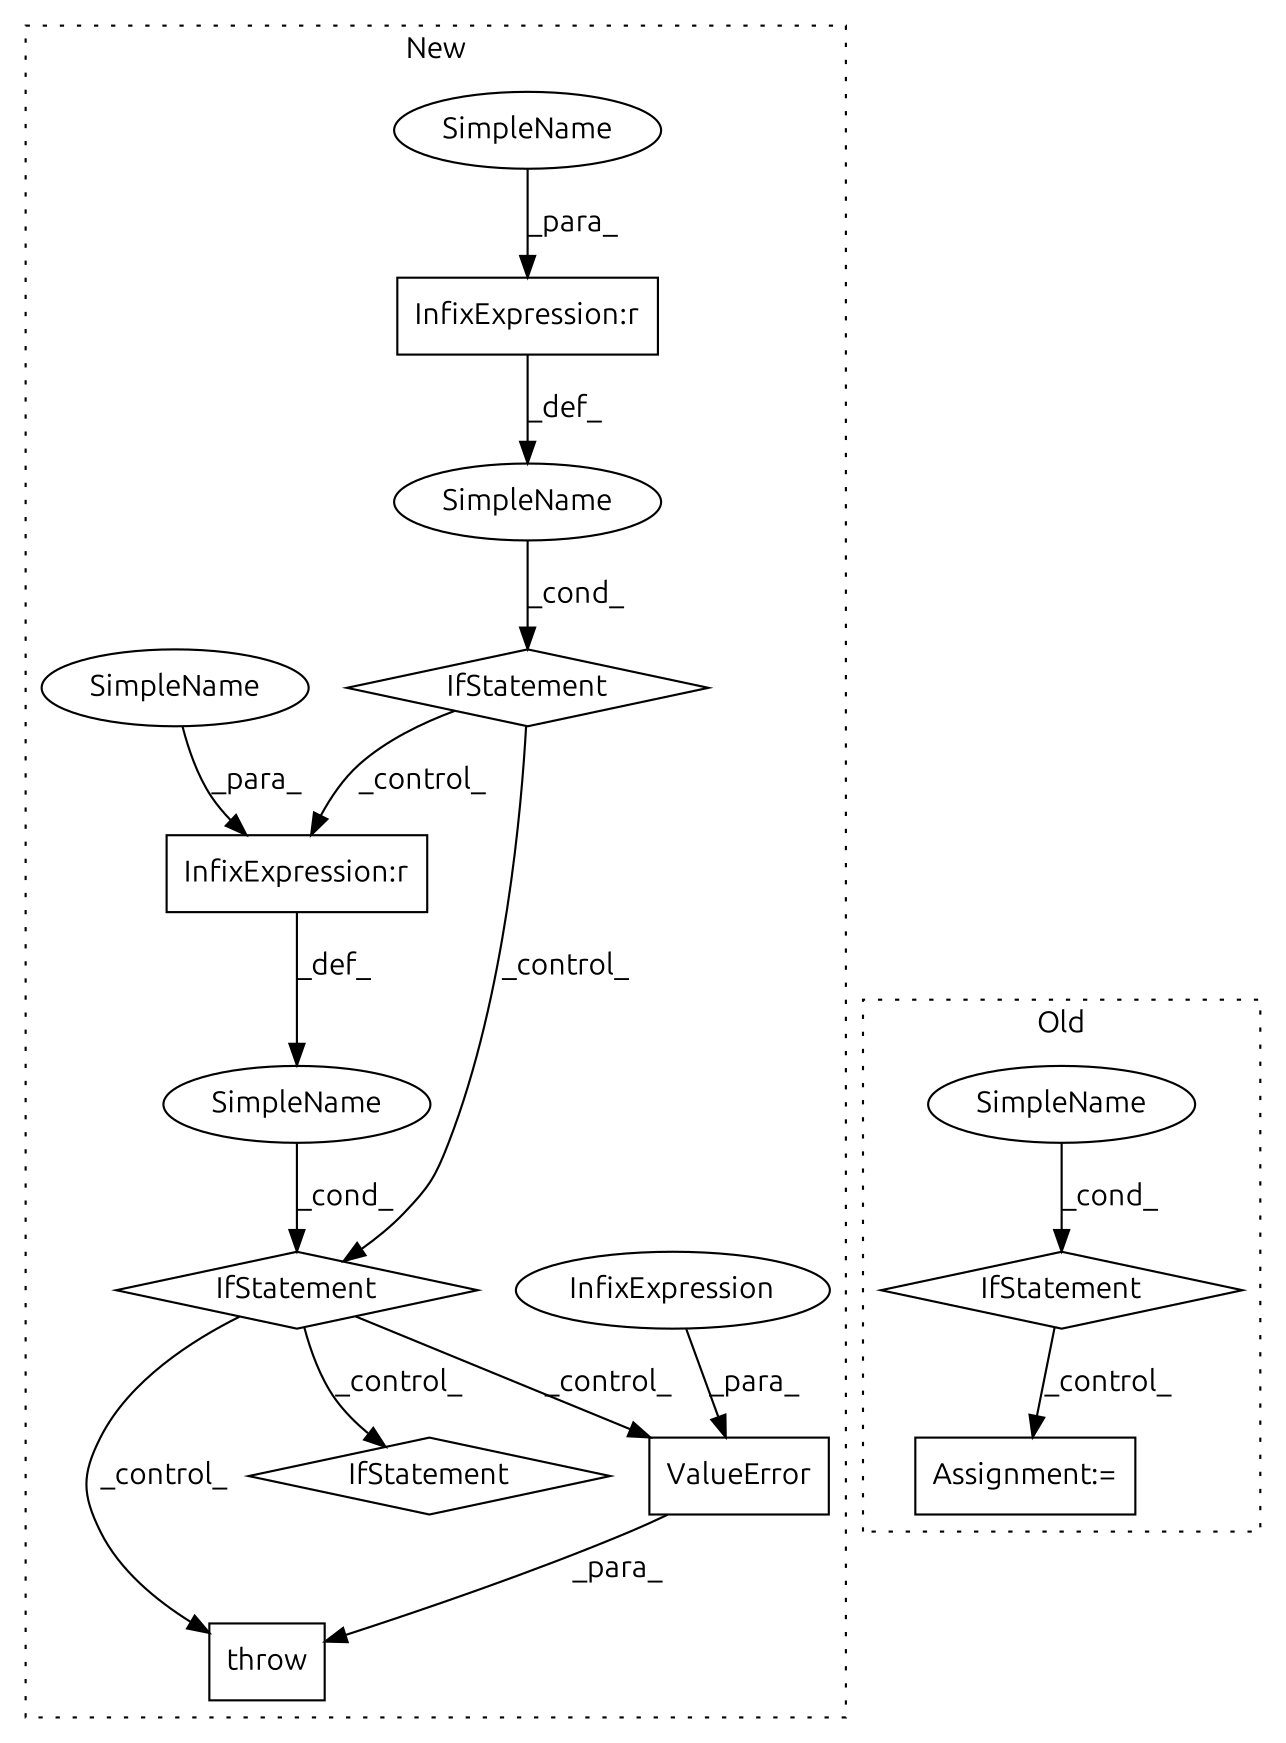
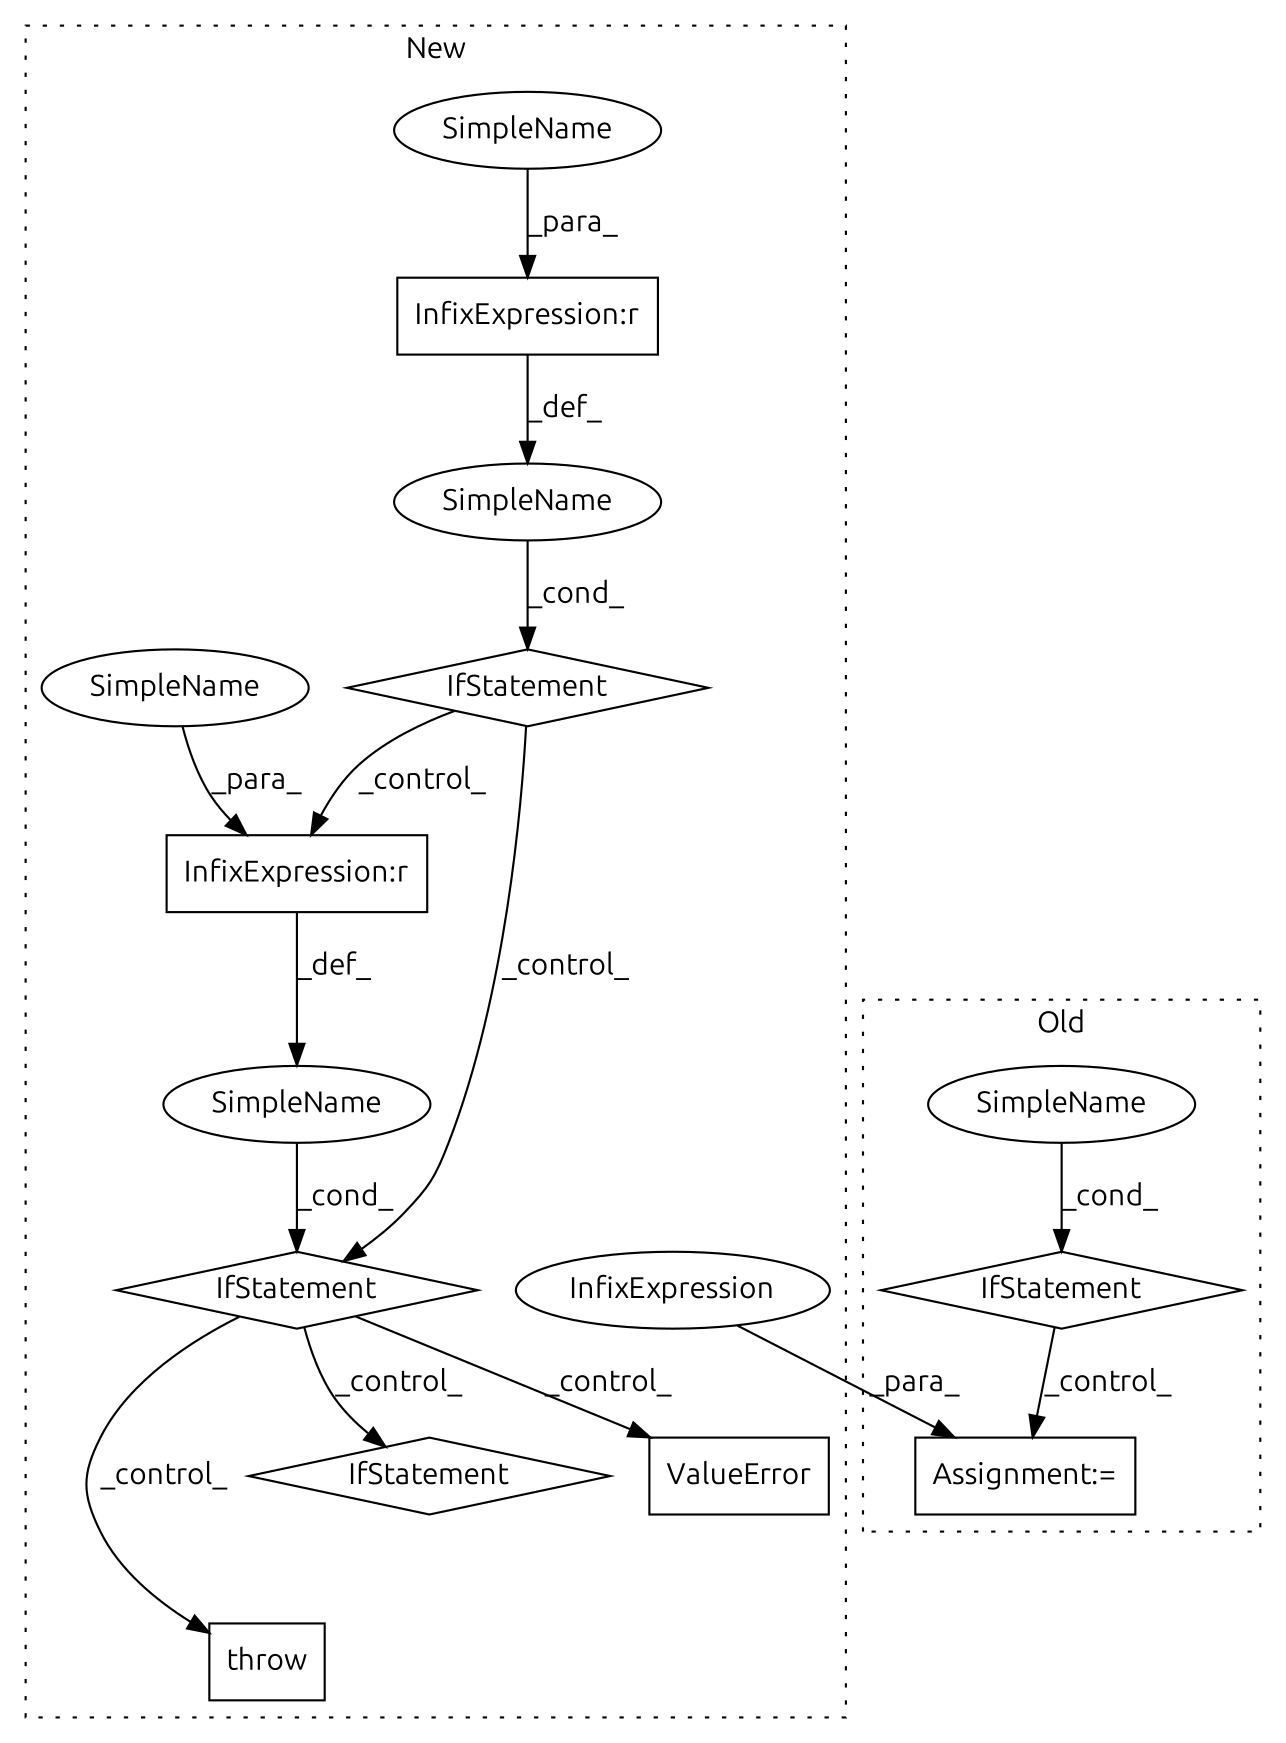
edge "InfixExpression" -> "ValueError": now "InfixExpression" -> "Assignment:="
edge "ValueError" -> "throw": removed, label "_para_"
